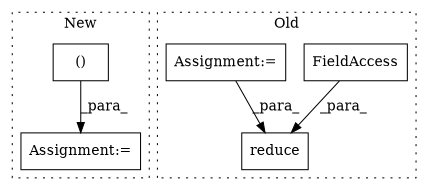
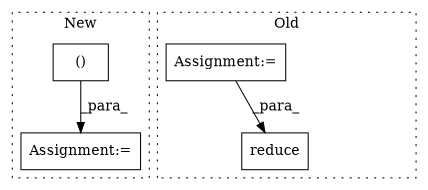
node "FieldAccess": removed
